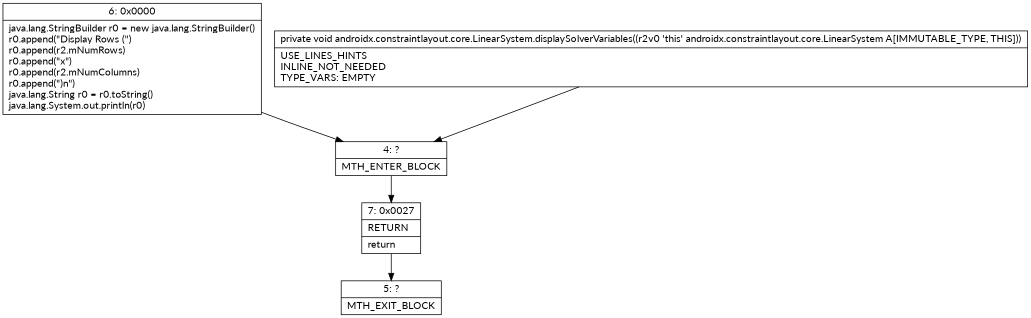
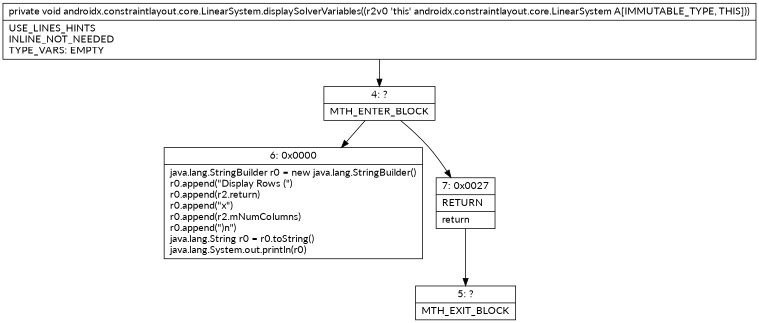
node "6: 0x0000": text "r0.append(r2.mNumRows)" -> "r0.append(r2.return)"
edge "6: 0x0000" -> "4: ?": reversed
